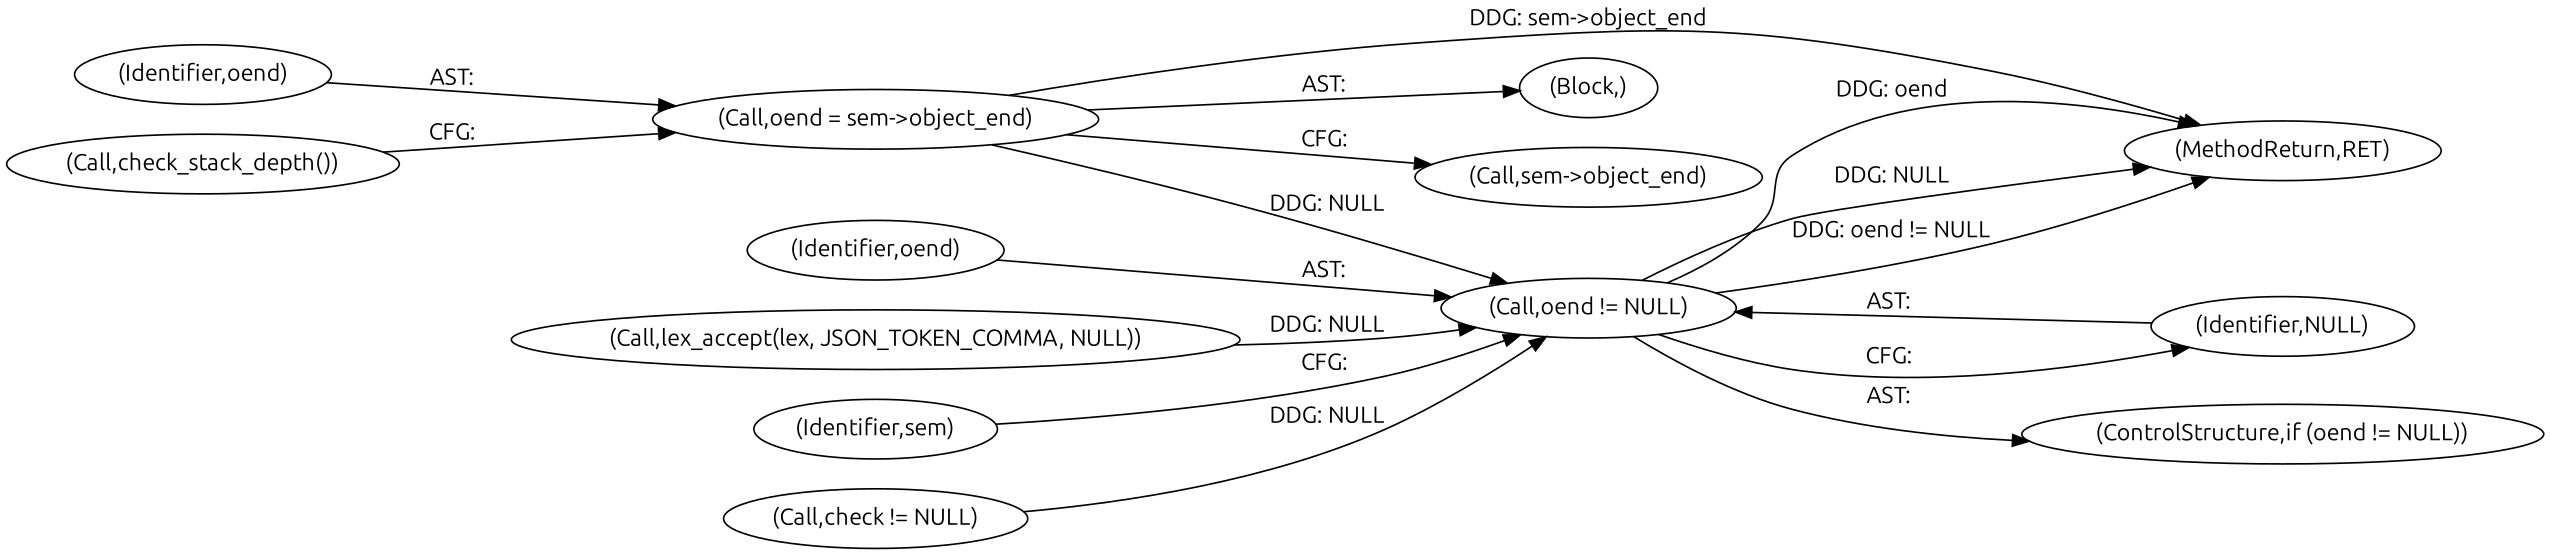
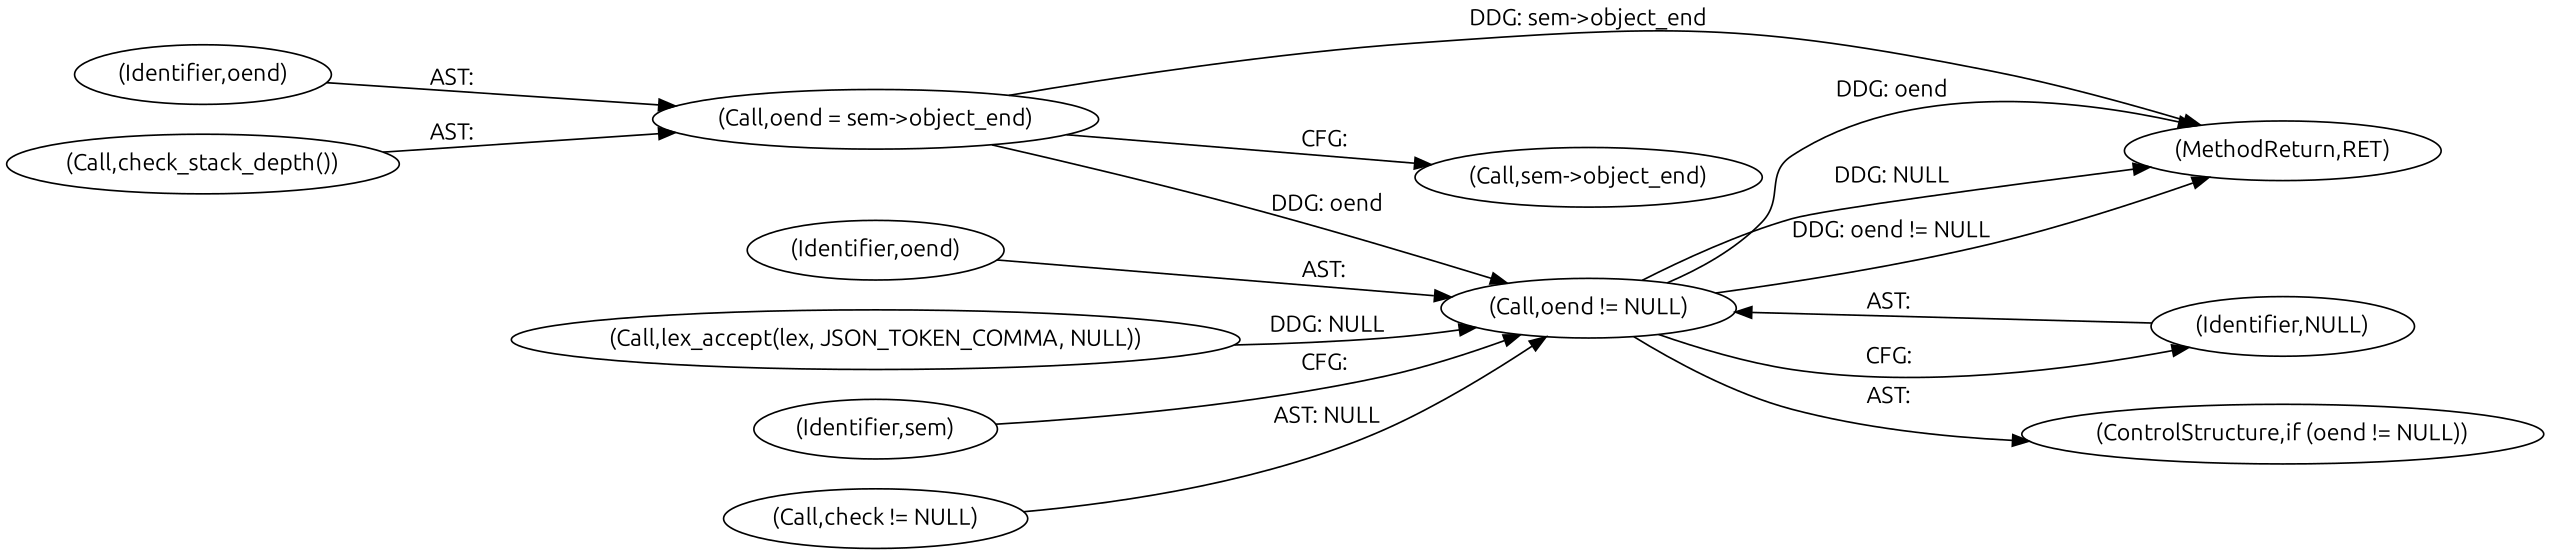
node "(Block,)": removed
edge "(Call,check_stack_depth())" -> "(Call,oend = sem->object_end)": label "CFG: " -> "AST: "
edge "(Call,oend = sem->object_end)" -> "(Call,oend != NULL)": label "DDG: NULL" -> "DDG: oend"
edge "(Call,check != NULL)" -> "(Call,oend != NULL)": label "DDG: NULL" -> "AST: NULL"
